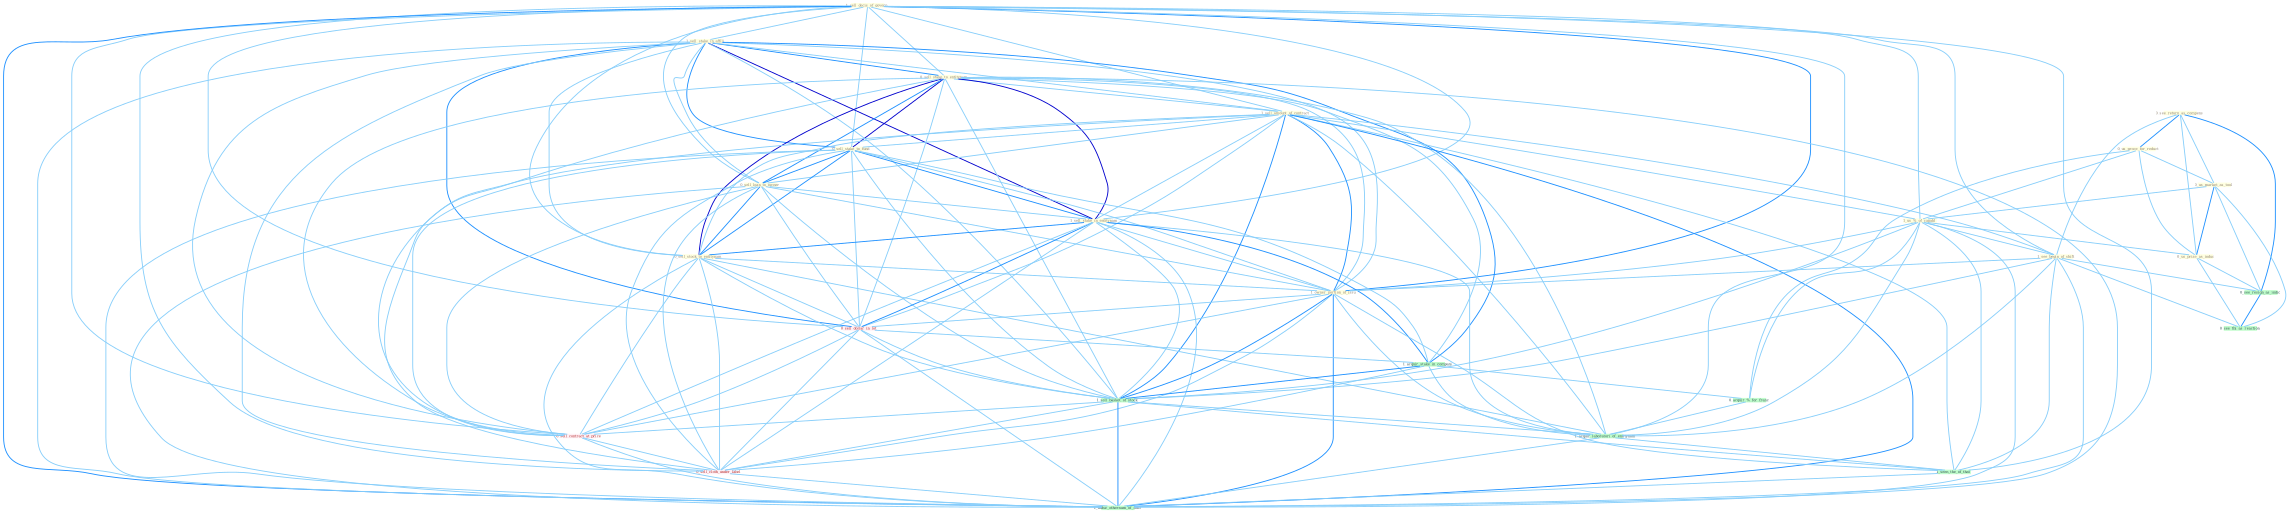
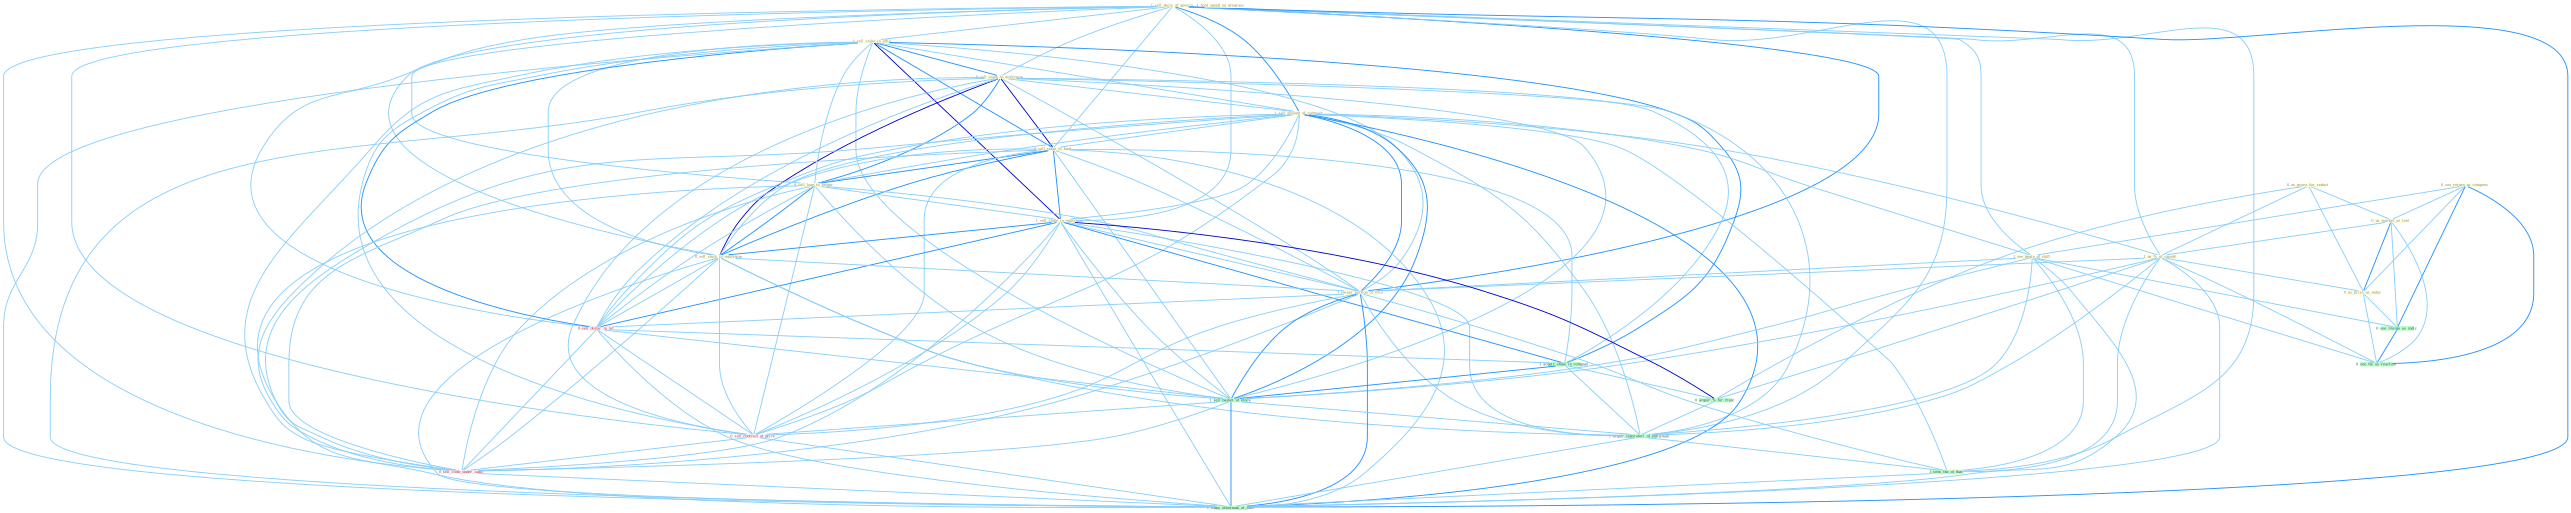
node "1_hold_spend_on_program": added
edge "1_sell_decis_of_govern" -- "1_sell_amount_of_contract": color #87cefa -> #1e90ff
edge "0_sell_stake_to_entitynam" -- "1_sell_stake_in_entitynam": now "0_acquir_%_for_franc" -- "1_sell_stake_in_entitynam"
edge "0_see_return_as_compens" -- "0_us_proce_for_reduct": now "0_see_return_as_compens" -- "0_see_thi_as_reaction"
edge "1_us_%_of_capabl" -- "1_see_begin_of_shift": now "1_us_%_of_capabl" -- "0_see_thi_as_reaction"
edge "1_acquir_stake_in_compani" -- "0_sell_cloth_under_label": now "1_sell_amount_of_contract" -- "0_sell_cloth_under_label"
edge "1_sell_basket_of_stock" -- "1_seen_the_of_that": removed
